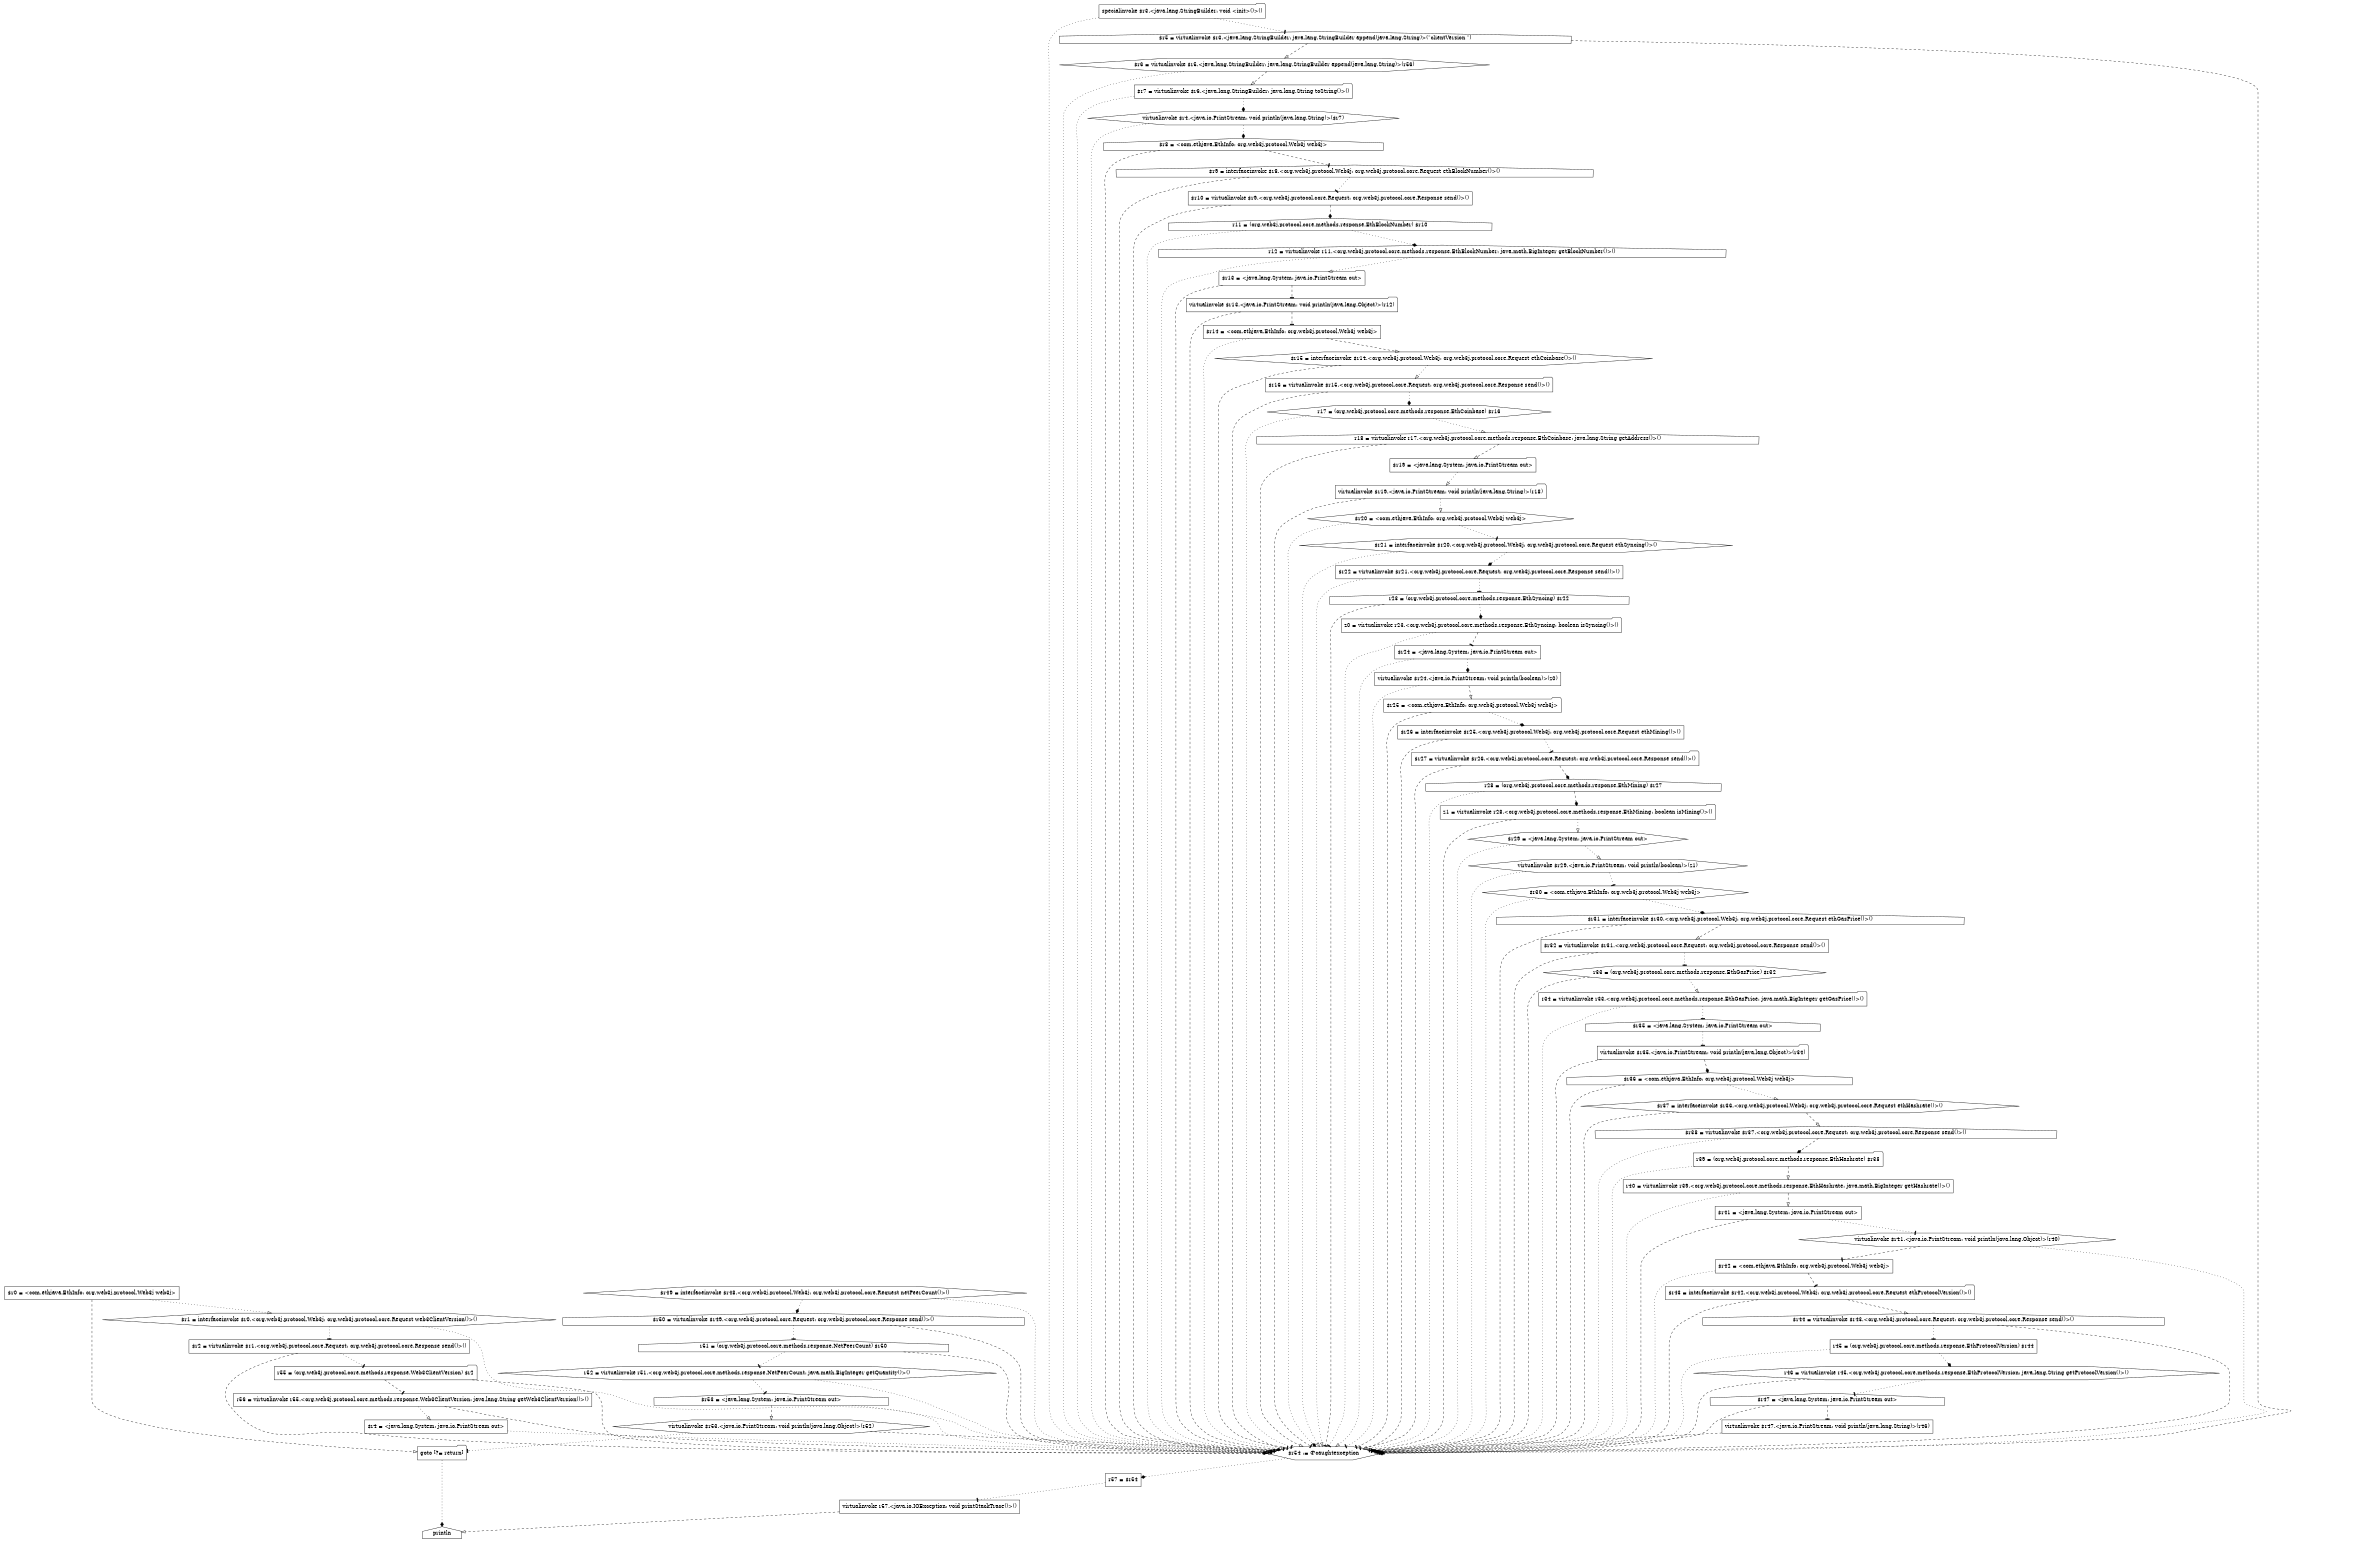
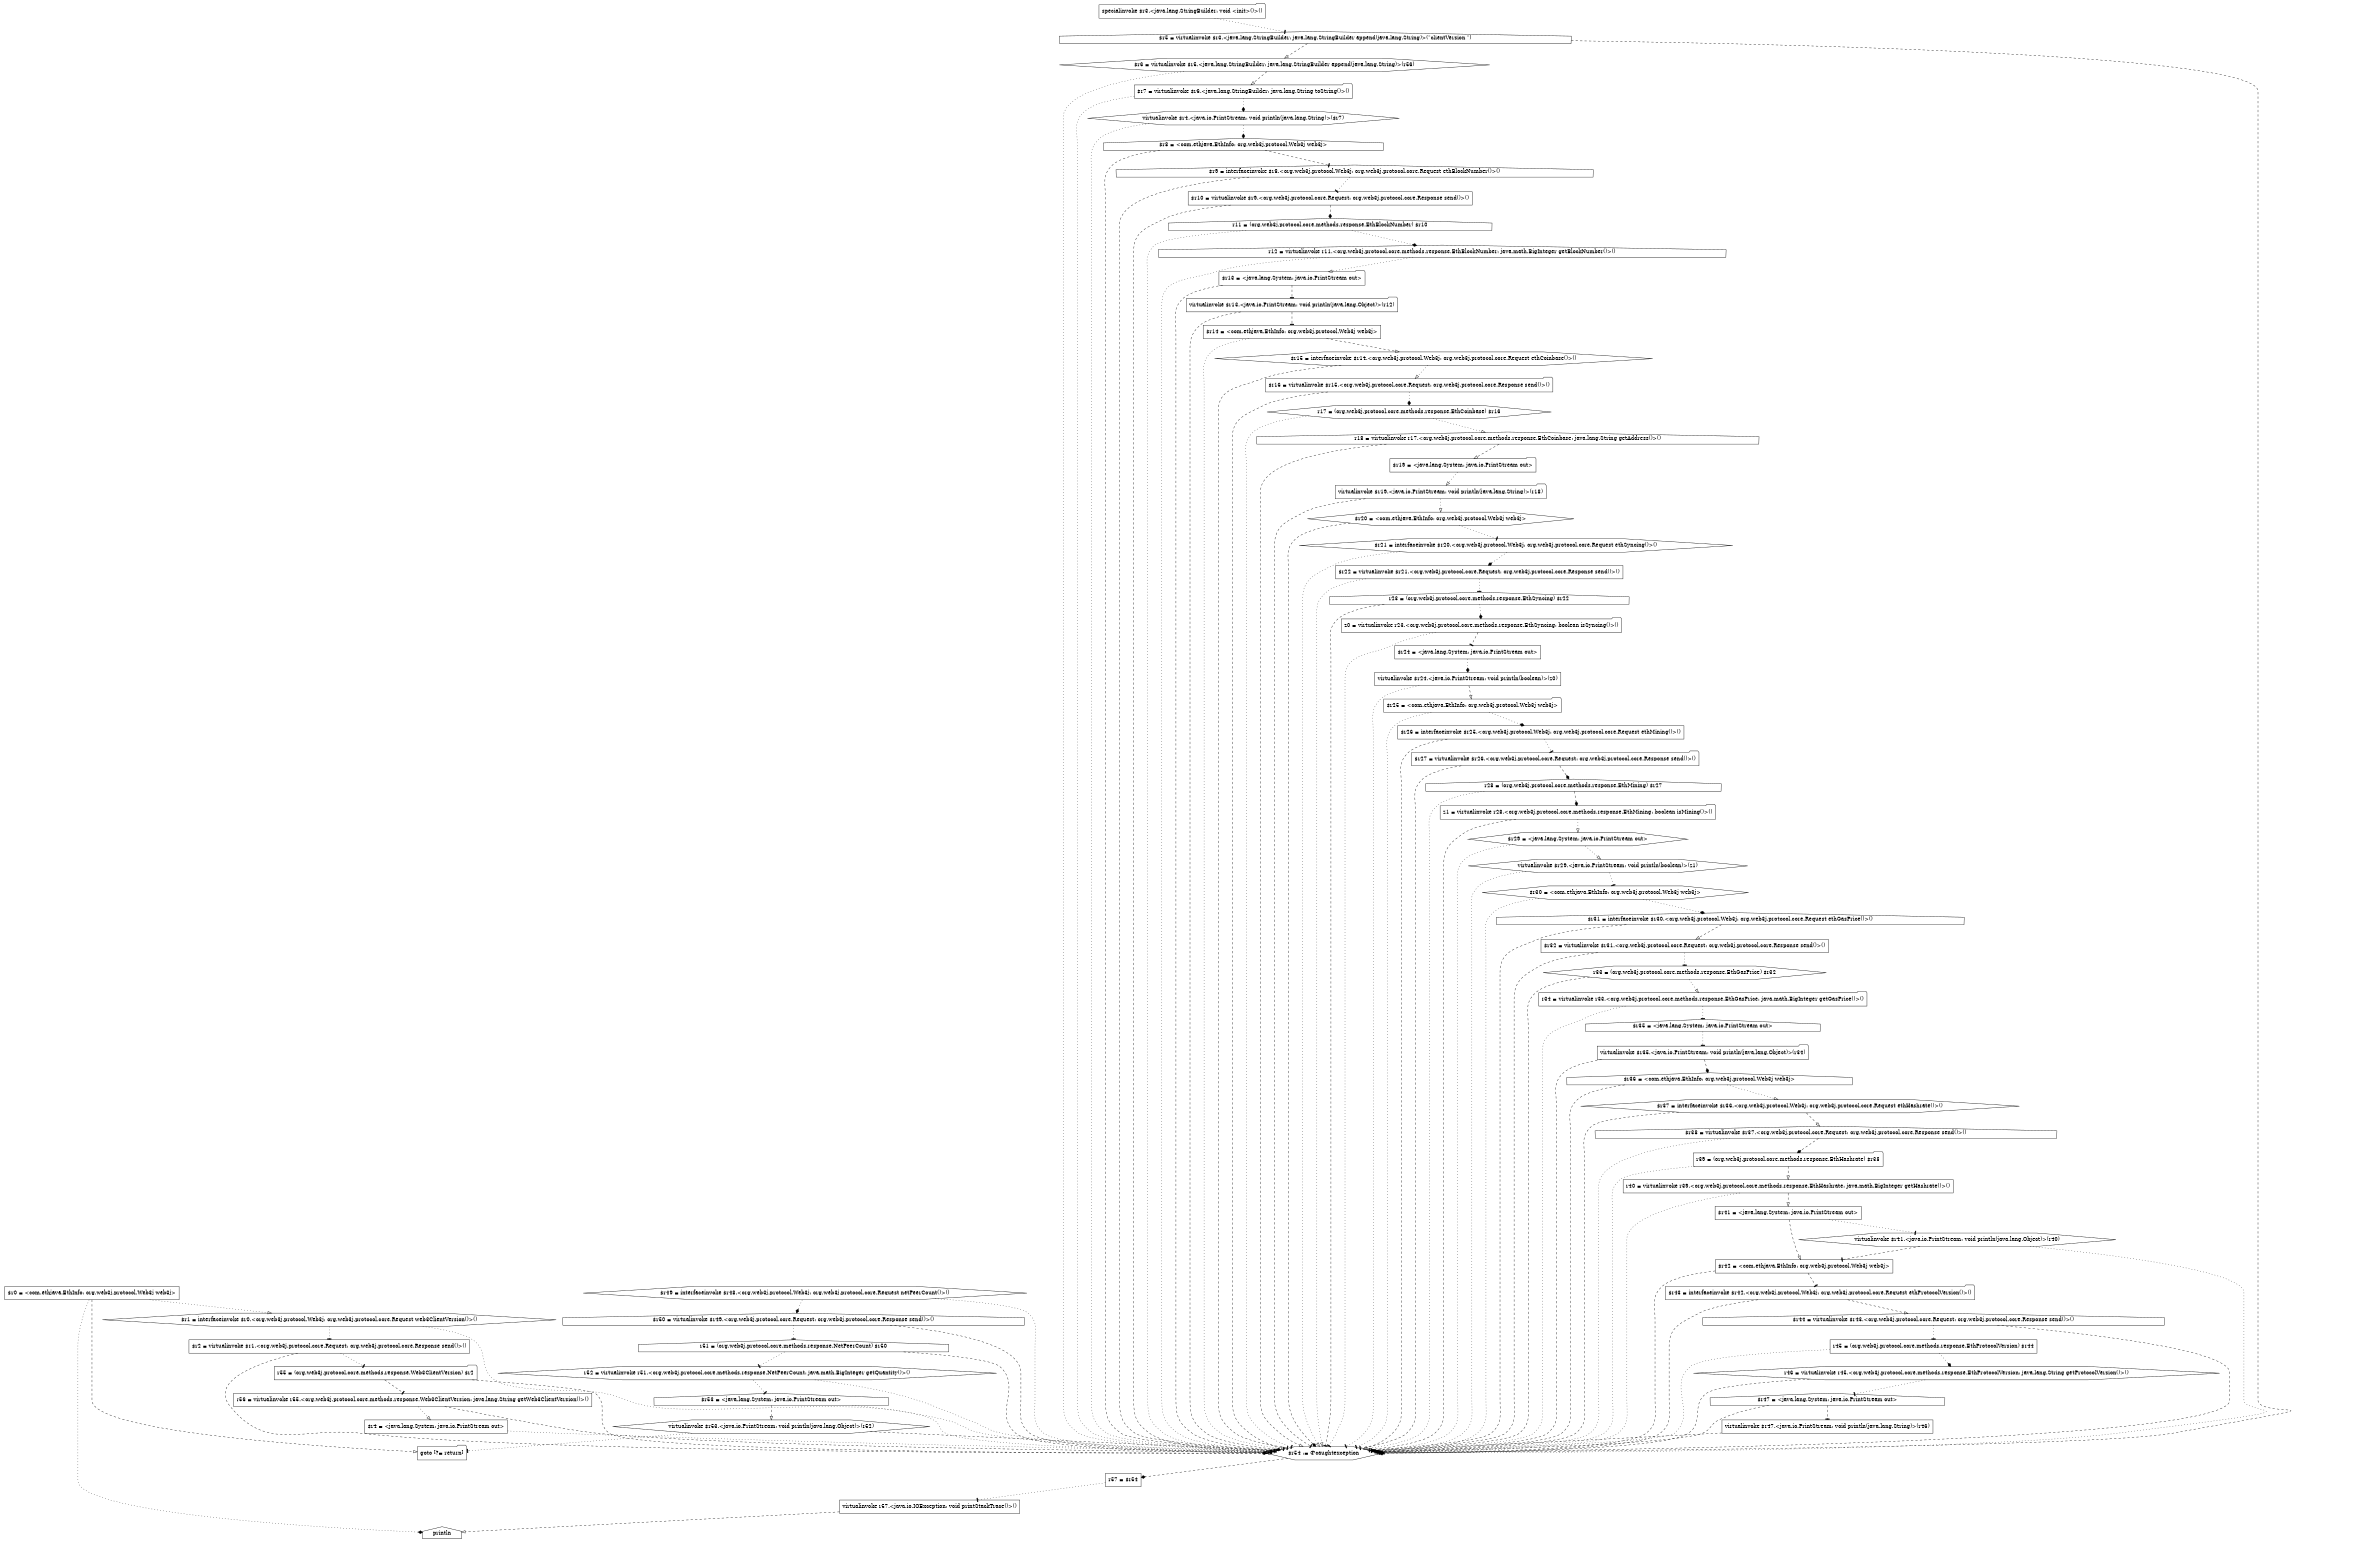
edge "specialinvoke $r3.<java.lang.StringBuilder: void <init>()>()" -> "$r54 := @caughtexception": removed
edge "$r8 = <com.ethjava.EthInfo: org.web3j.protocol.Web3j web3j>" -> "$r54 := @caughtexception": arrowhead onormal -> tee
edge "$r20 = <com.ethjava.EthInfo: org.web3j.protocol.Web3j web3j>" -> "$r54 := @caughtexception": style dotted -> dashed
edge "$r24 = <java.lang.System: java.io.PrintStream out>" -> "$r54 := @caughtexception": removed
edge "$r25 = <com.ethjava.EthInfo: org.web3j.protocol.Web3j web3j>" -> "$r54 := @caughtexception": style dashed -> dotted
edge "$r41 = <java.lang.System: java.io.PrintStream out>" -> "$r54 := @caughtexception": now "$r41 = <java.lang.System: java.io.PrintStream out>" -> "$r42 = <com.ethjava.EthInfo: org.web3j.protocol.Web3j web3j>"
edge "$r42 = <com.ethjava.EthInfo: org.web3j.protocol.Web3j web3j>" -> "$r54 := @caughtexception": style dotted -> dashed
edge "$r54 := @caughtexception" -> "r57 = $r54": style dotted -> dashed
edge "goto [?= return]" -> "println": now "$r0 = <com.ethjava.EthInfo: org.web3j.protocol.Web3j web3j>" -> "println"
